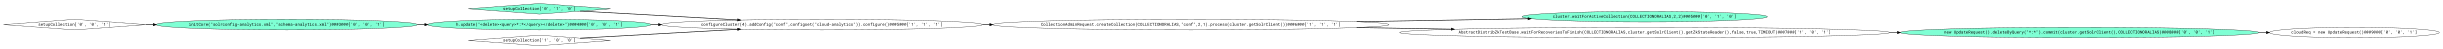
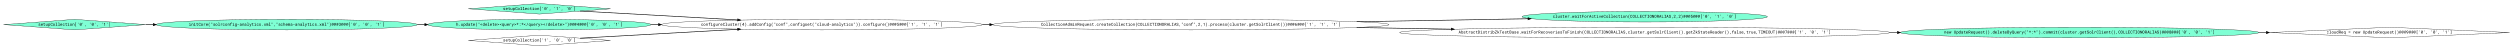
node "setupCollection['0', '0', '1']": fillcolor white -> aquamarine
node "cloudReq = new UpdateRequest()@@@9@@@['0', '0', '1']": shape ellipse -> diamond
